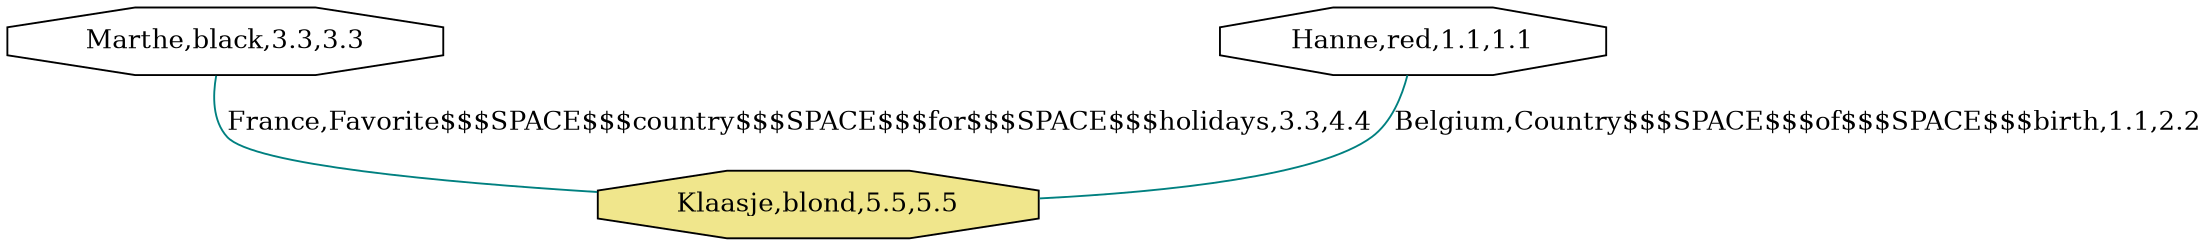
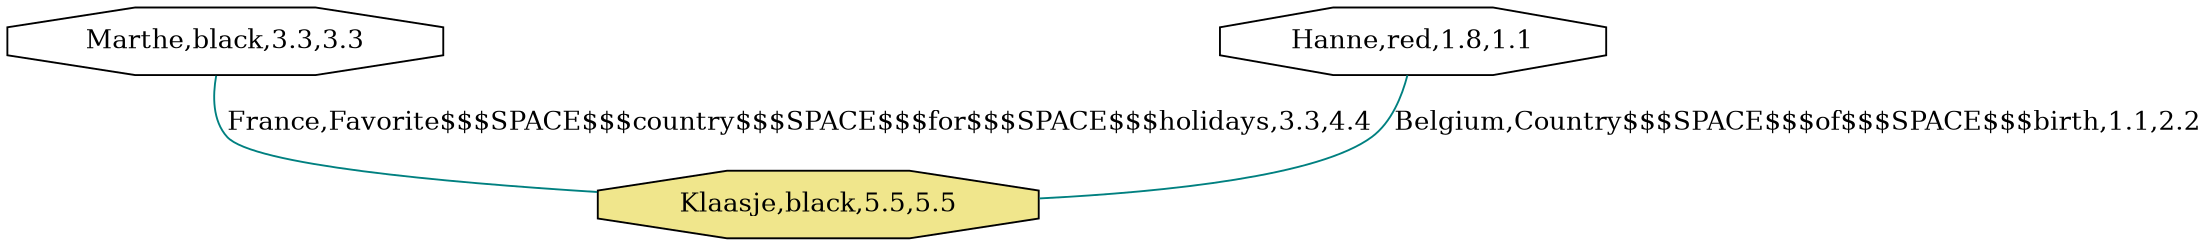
node "Hanne,red,1.1,1.1": label "Hanne,red,1.1,1.1" -> "Hanne,red,1.8,1.1"
node "Klaasje,blond,5.5,5.5": label "Klaasje,blond,5.5,5.5" -> "Klaasje,black,5.5,5.5"
